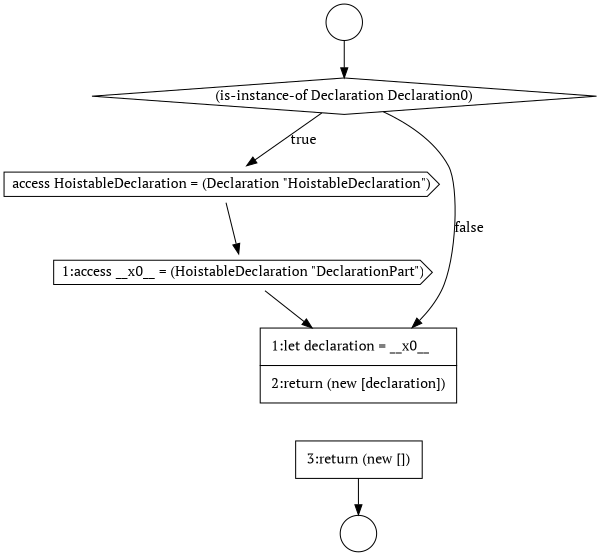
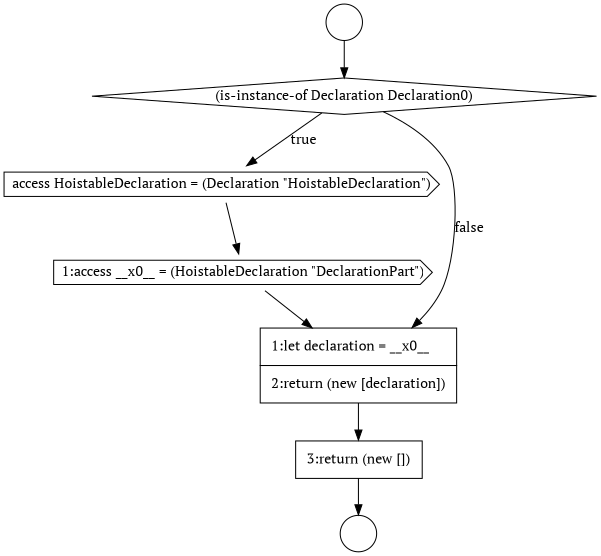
edge "1:let declaration = __x0__" -> "3:return (new [])": added
